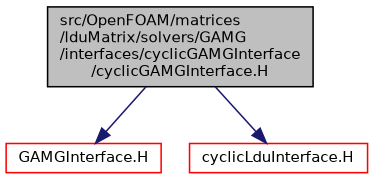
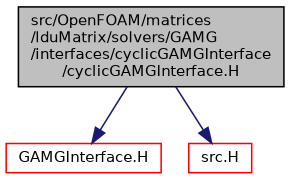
node "cyclicLduInterface.H": label "cyclicLduInterface.H" -> "src.H"
